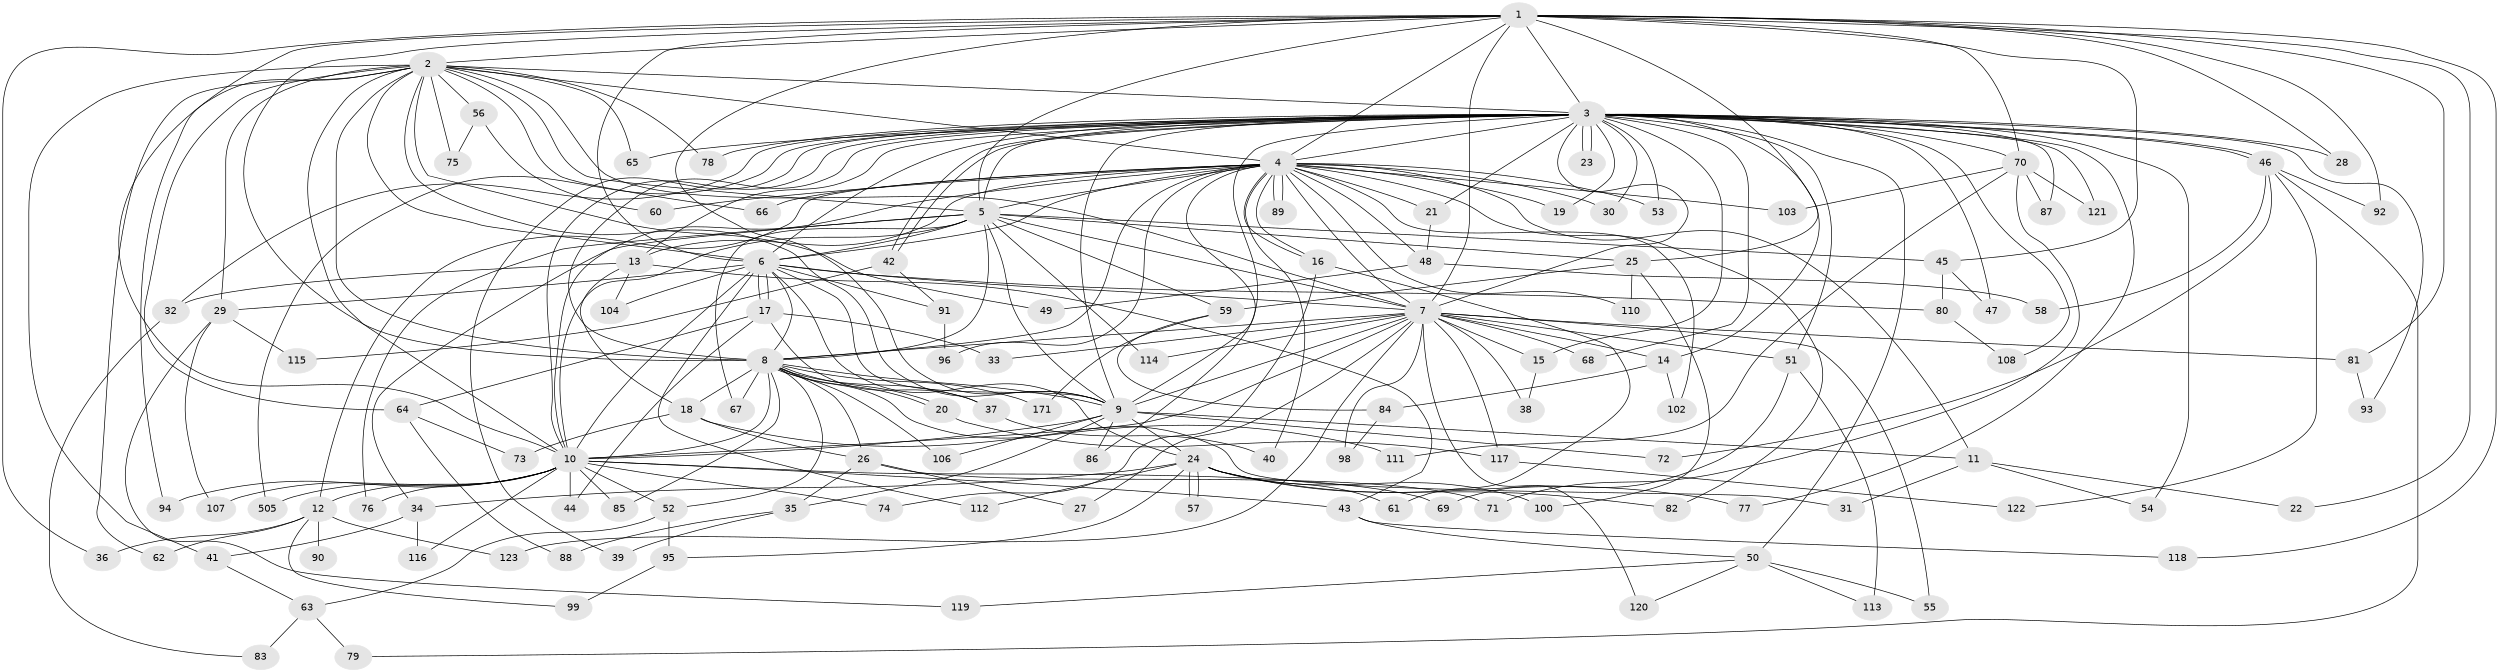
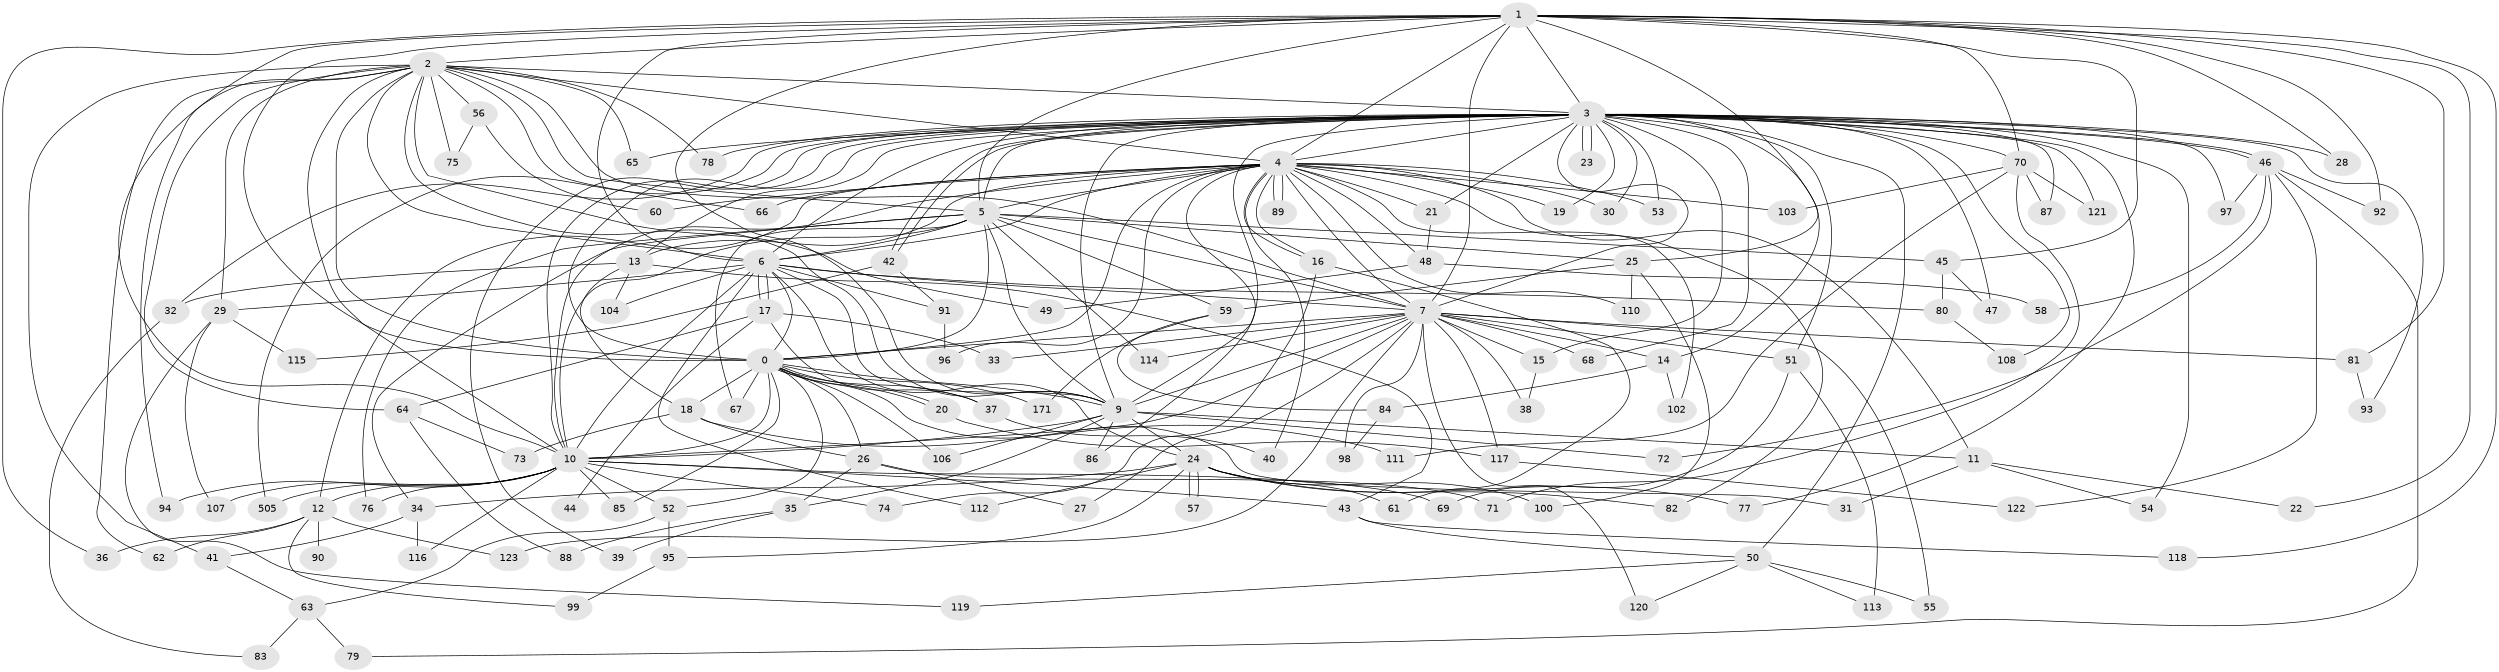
node "97": added
node "8": label "8" -> "0"
edge "10" -- "44": removed
